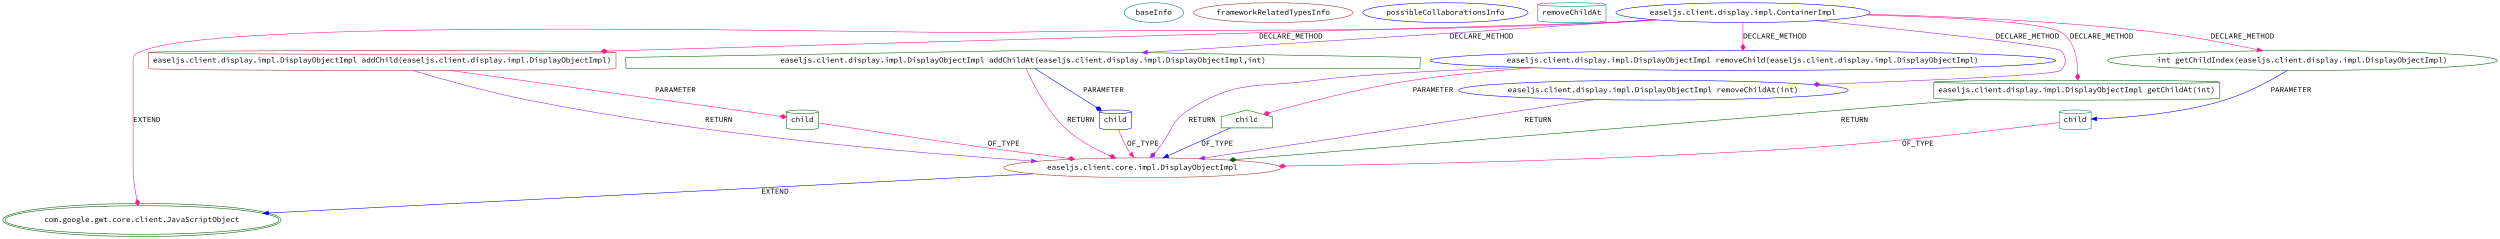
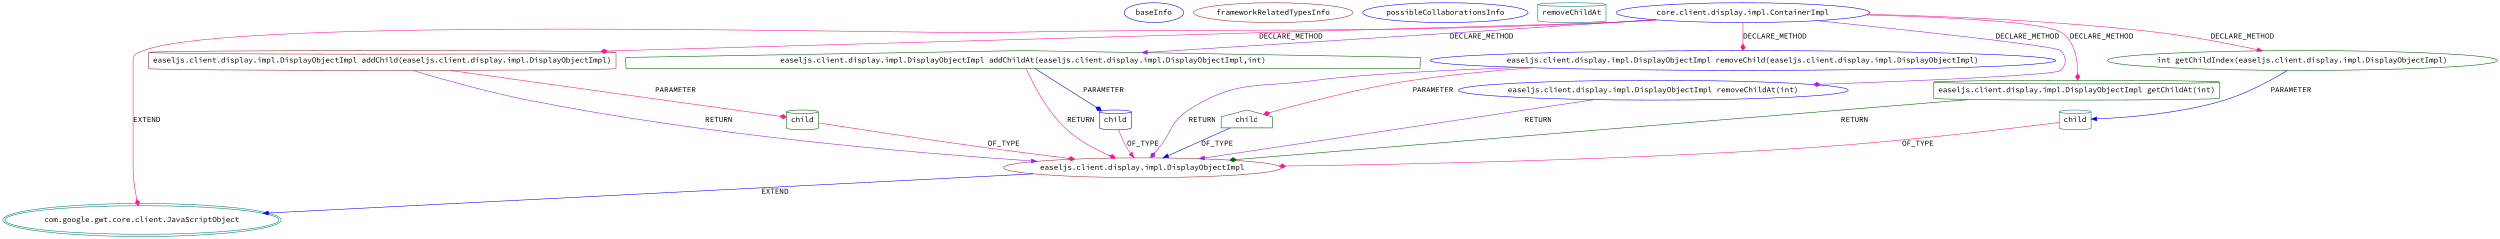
node "baseInfo": color teal -> blue
node "easeljs.client.display.impl.ContainerImpl": label "easeljs.client.display.impl.ContainerImpl" -> "core.client.display.impl.ContainerImpl"
node "easeljs.client.core.impl.DisplayObjectImpl": label "easeljs.client.core.impl.DisplayObjectImpl" -> "easeljs.client.display.impl.DisplayObjectImpl"
node "com.google.gwt.core.client.JavaScriptObject": color darkgreen -> teal
